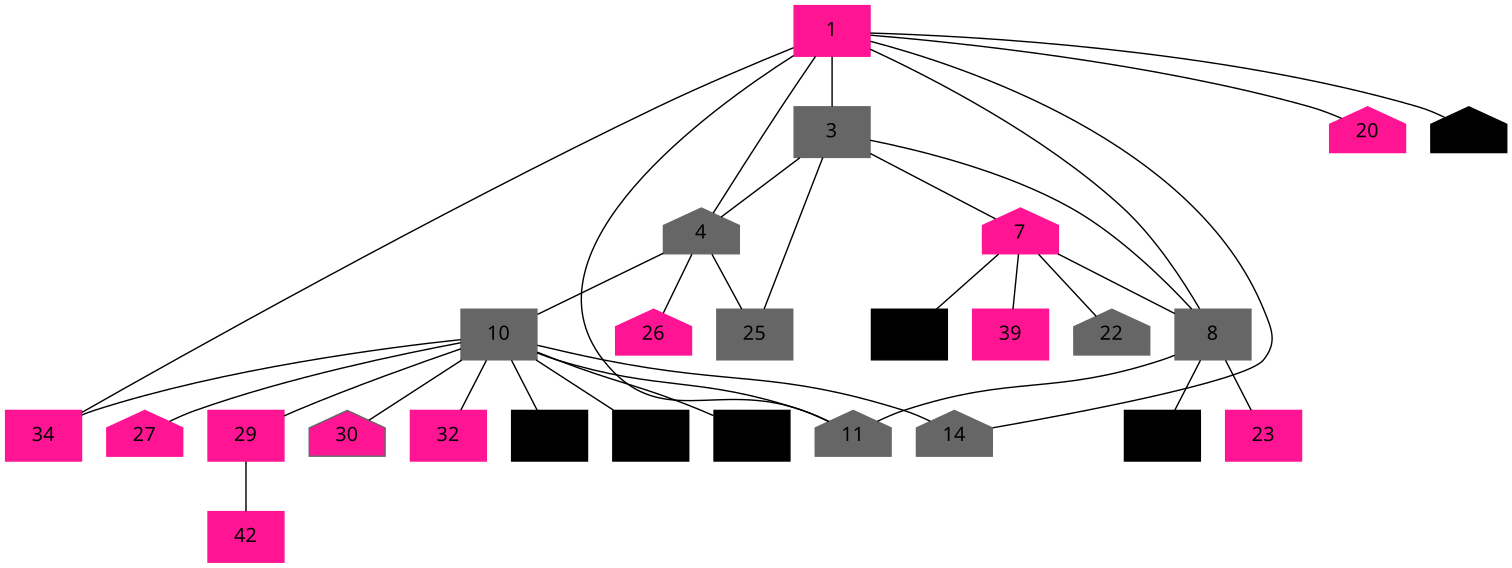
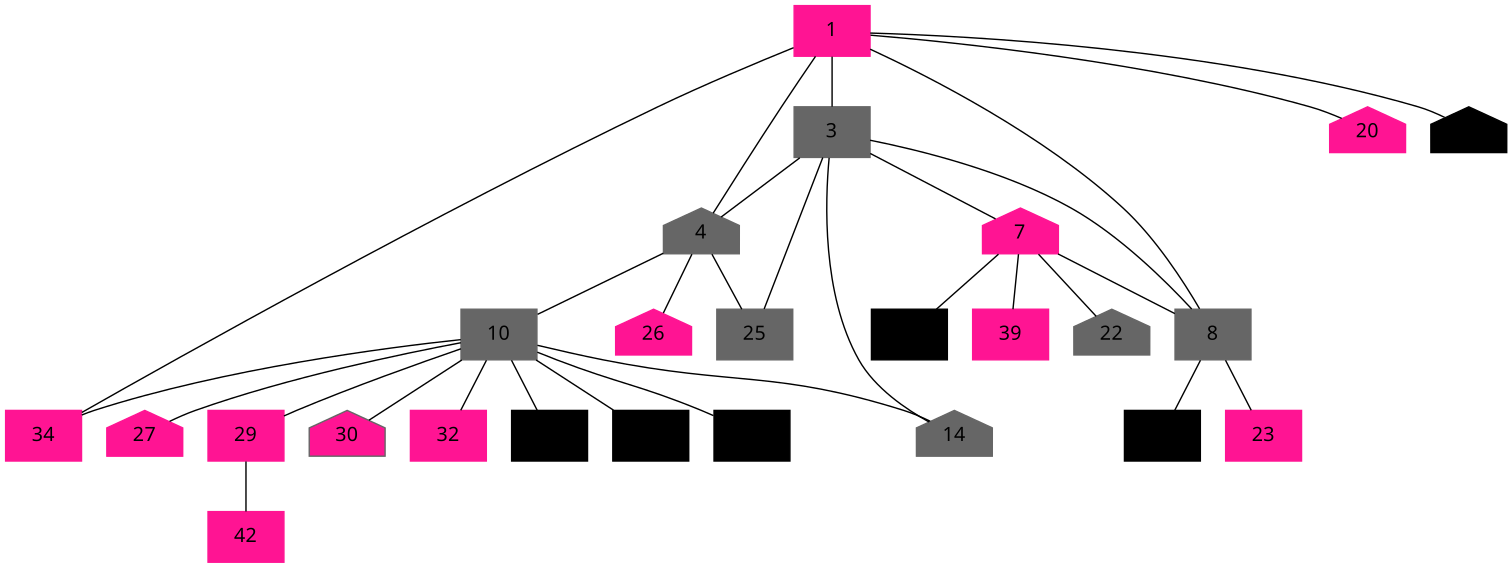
edge "1" -- "14": now "3" -- "14"
node "11": removed
